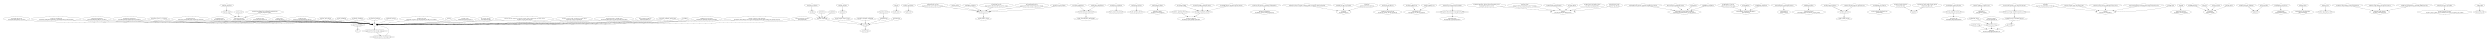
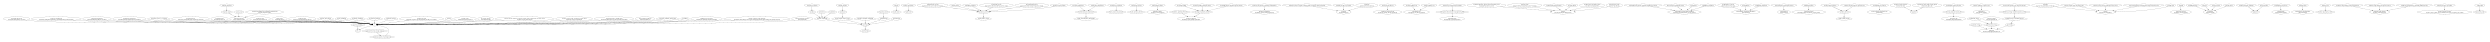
edge "1" -> "isq:equivalent_binary_storage_capacity": now "1" -> "dim_1"
